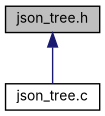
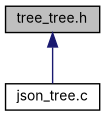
node "json_tree.h": label "json_tree.h" -> "tree_tree.h"
